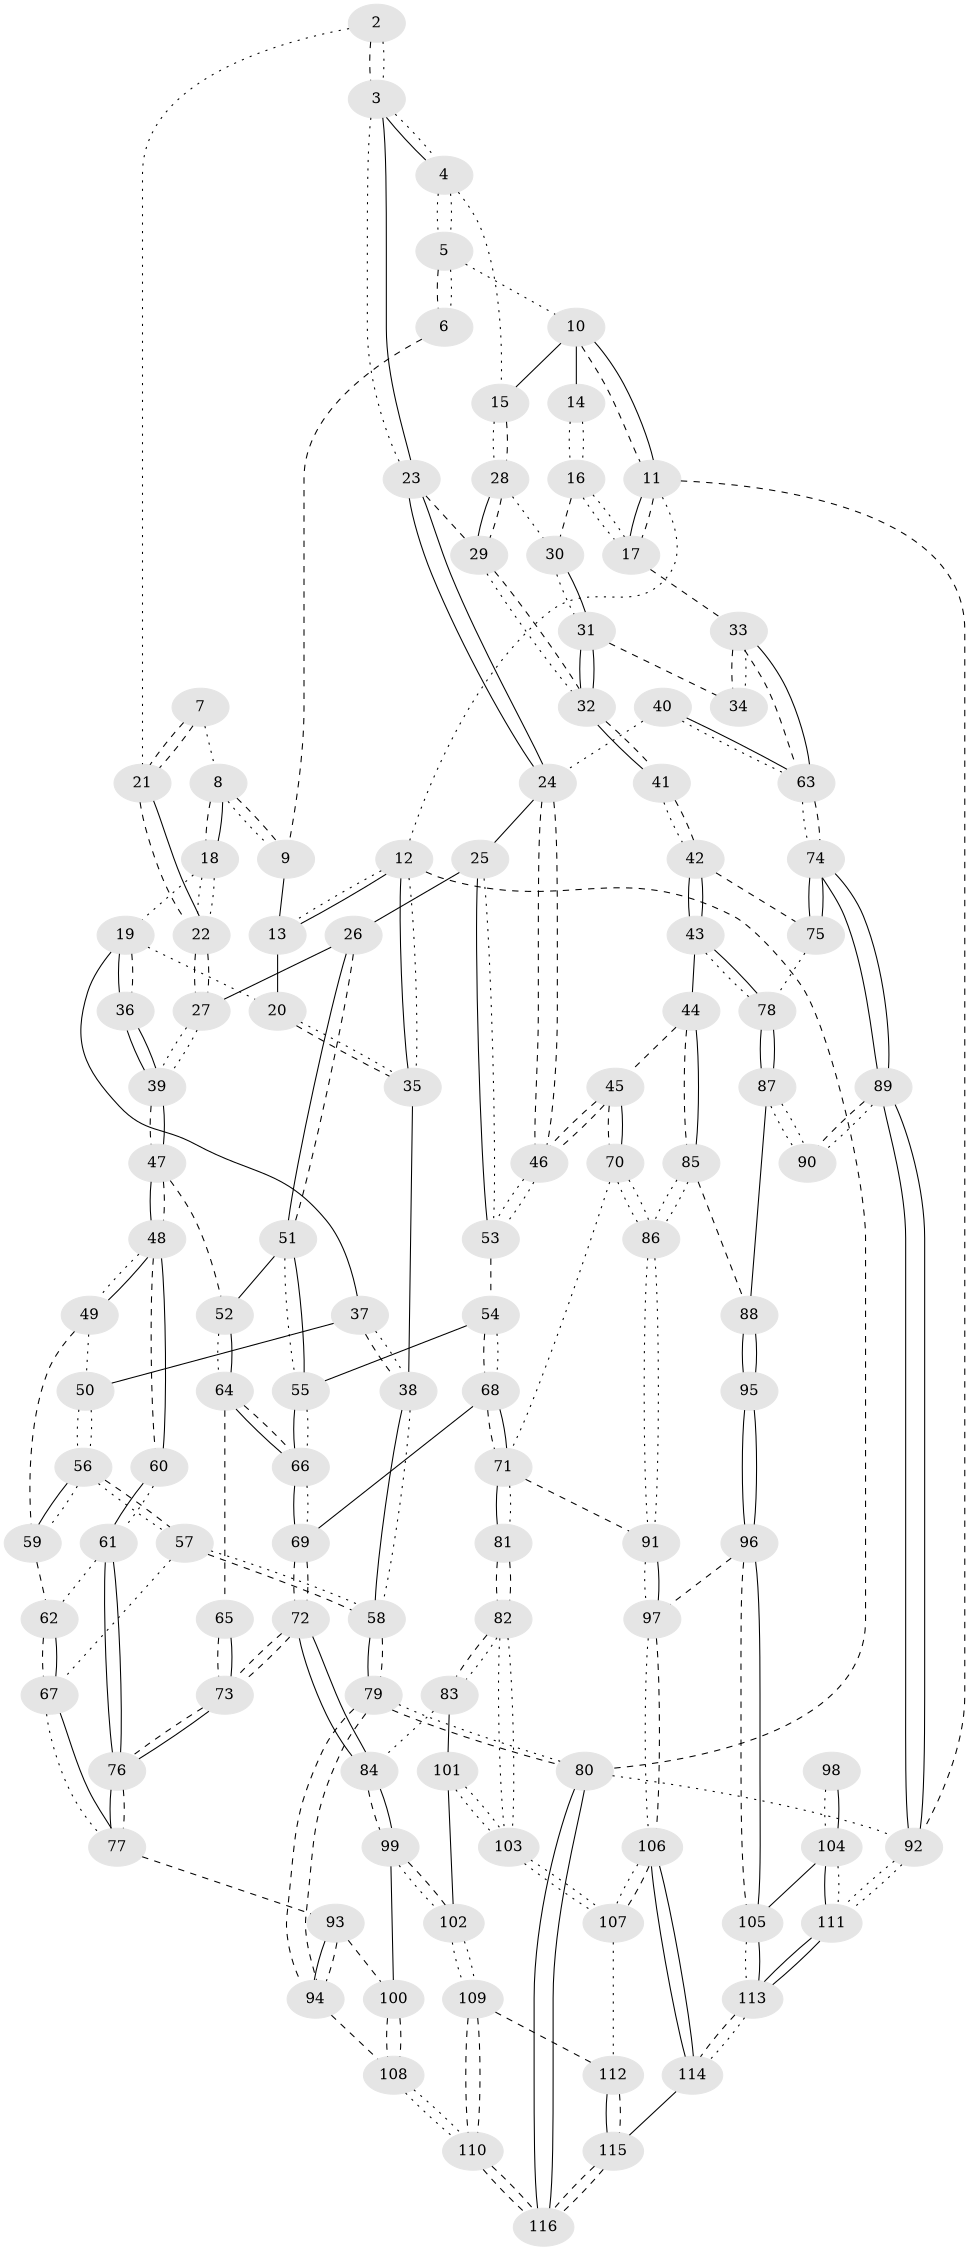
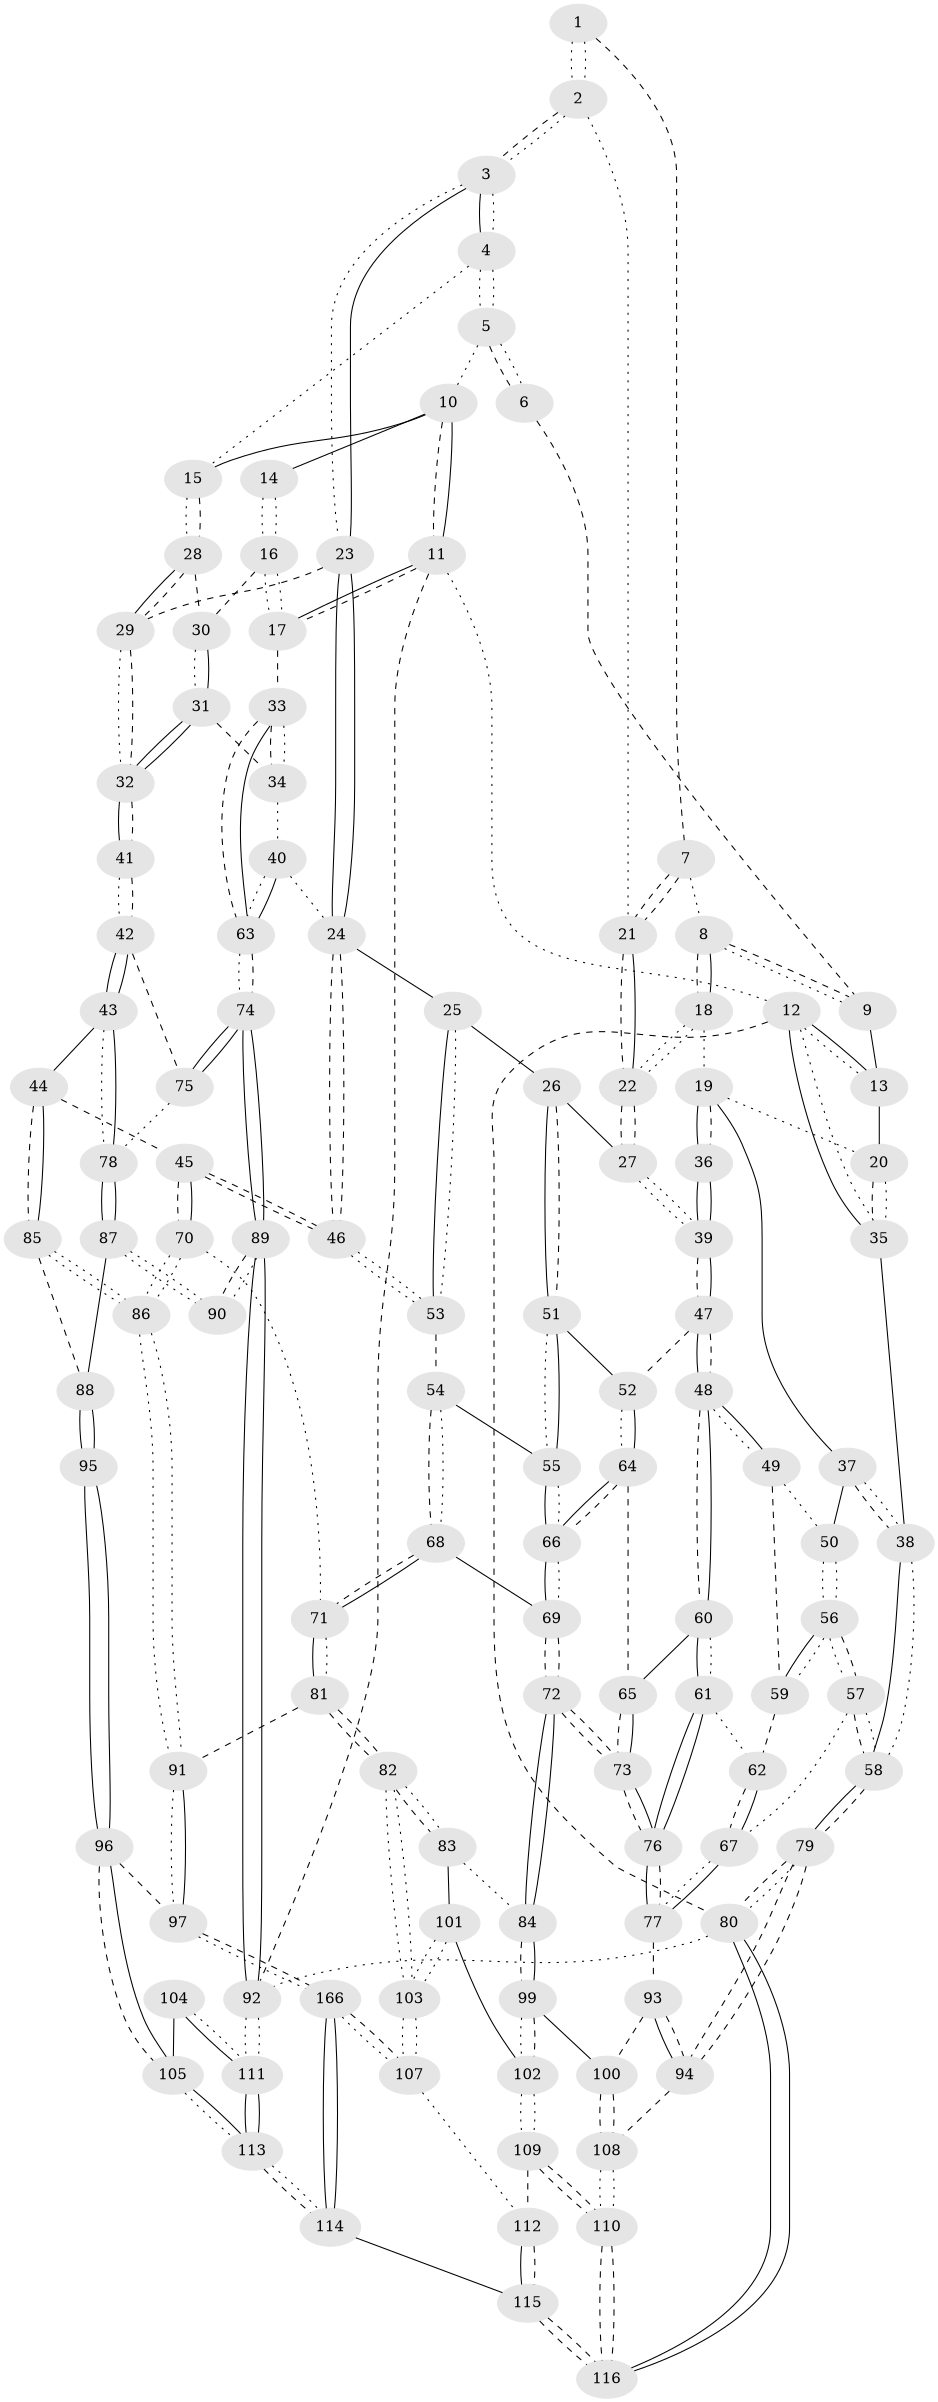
node "1": added
edge "28" -- "30": style dotted -> dashed
edge "34" -- "40": added
edge "71" -- "91": now "81" -- "91"
edge "60" -- "65": added
node "98": removed
node "106": label "106" -> "166"
